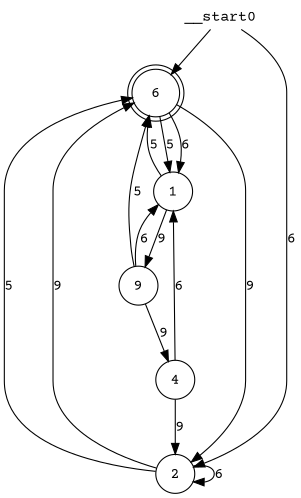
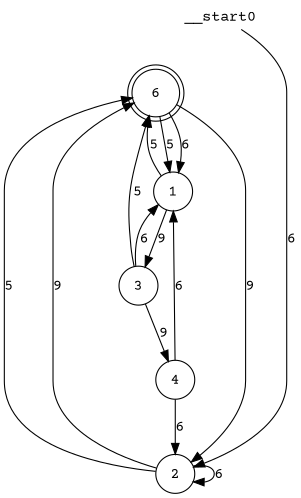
edge "__start0" -> "6": removed
node "9": label "9" -> "3"
edge "4" -> "2": label "9" -> "6"
